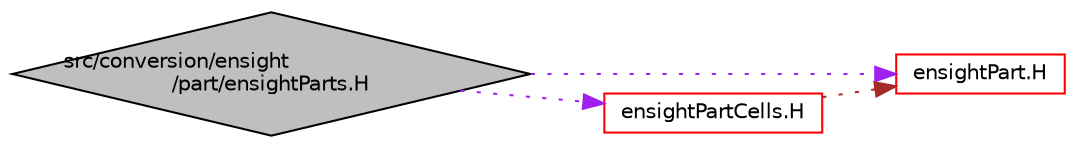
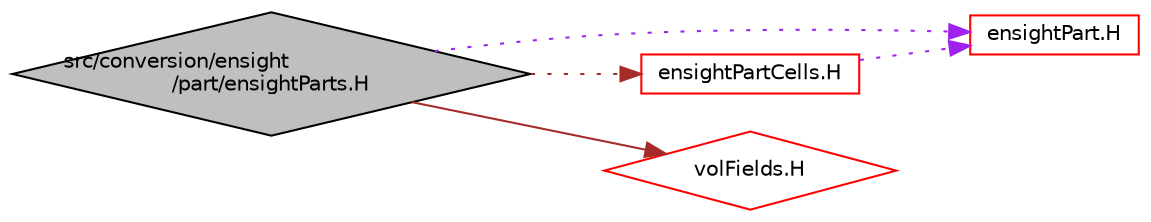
edge "ensightPartCells.H" -> "ensightPart.H": color brown -> purple
edge "src/conversion/ensight /part/ensightParts.H" -> "ensightPartCells.H": color purple -> brown
node "volFields.H": added
